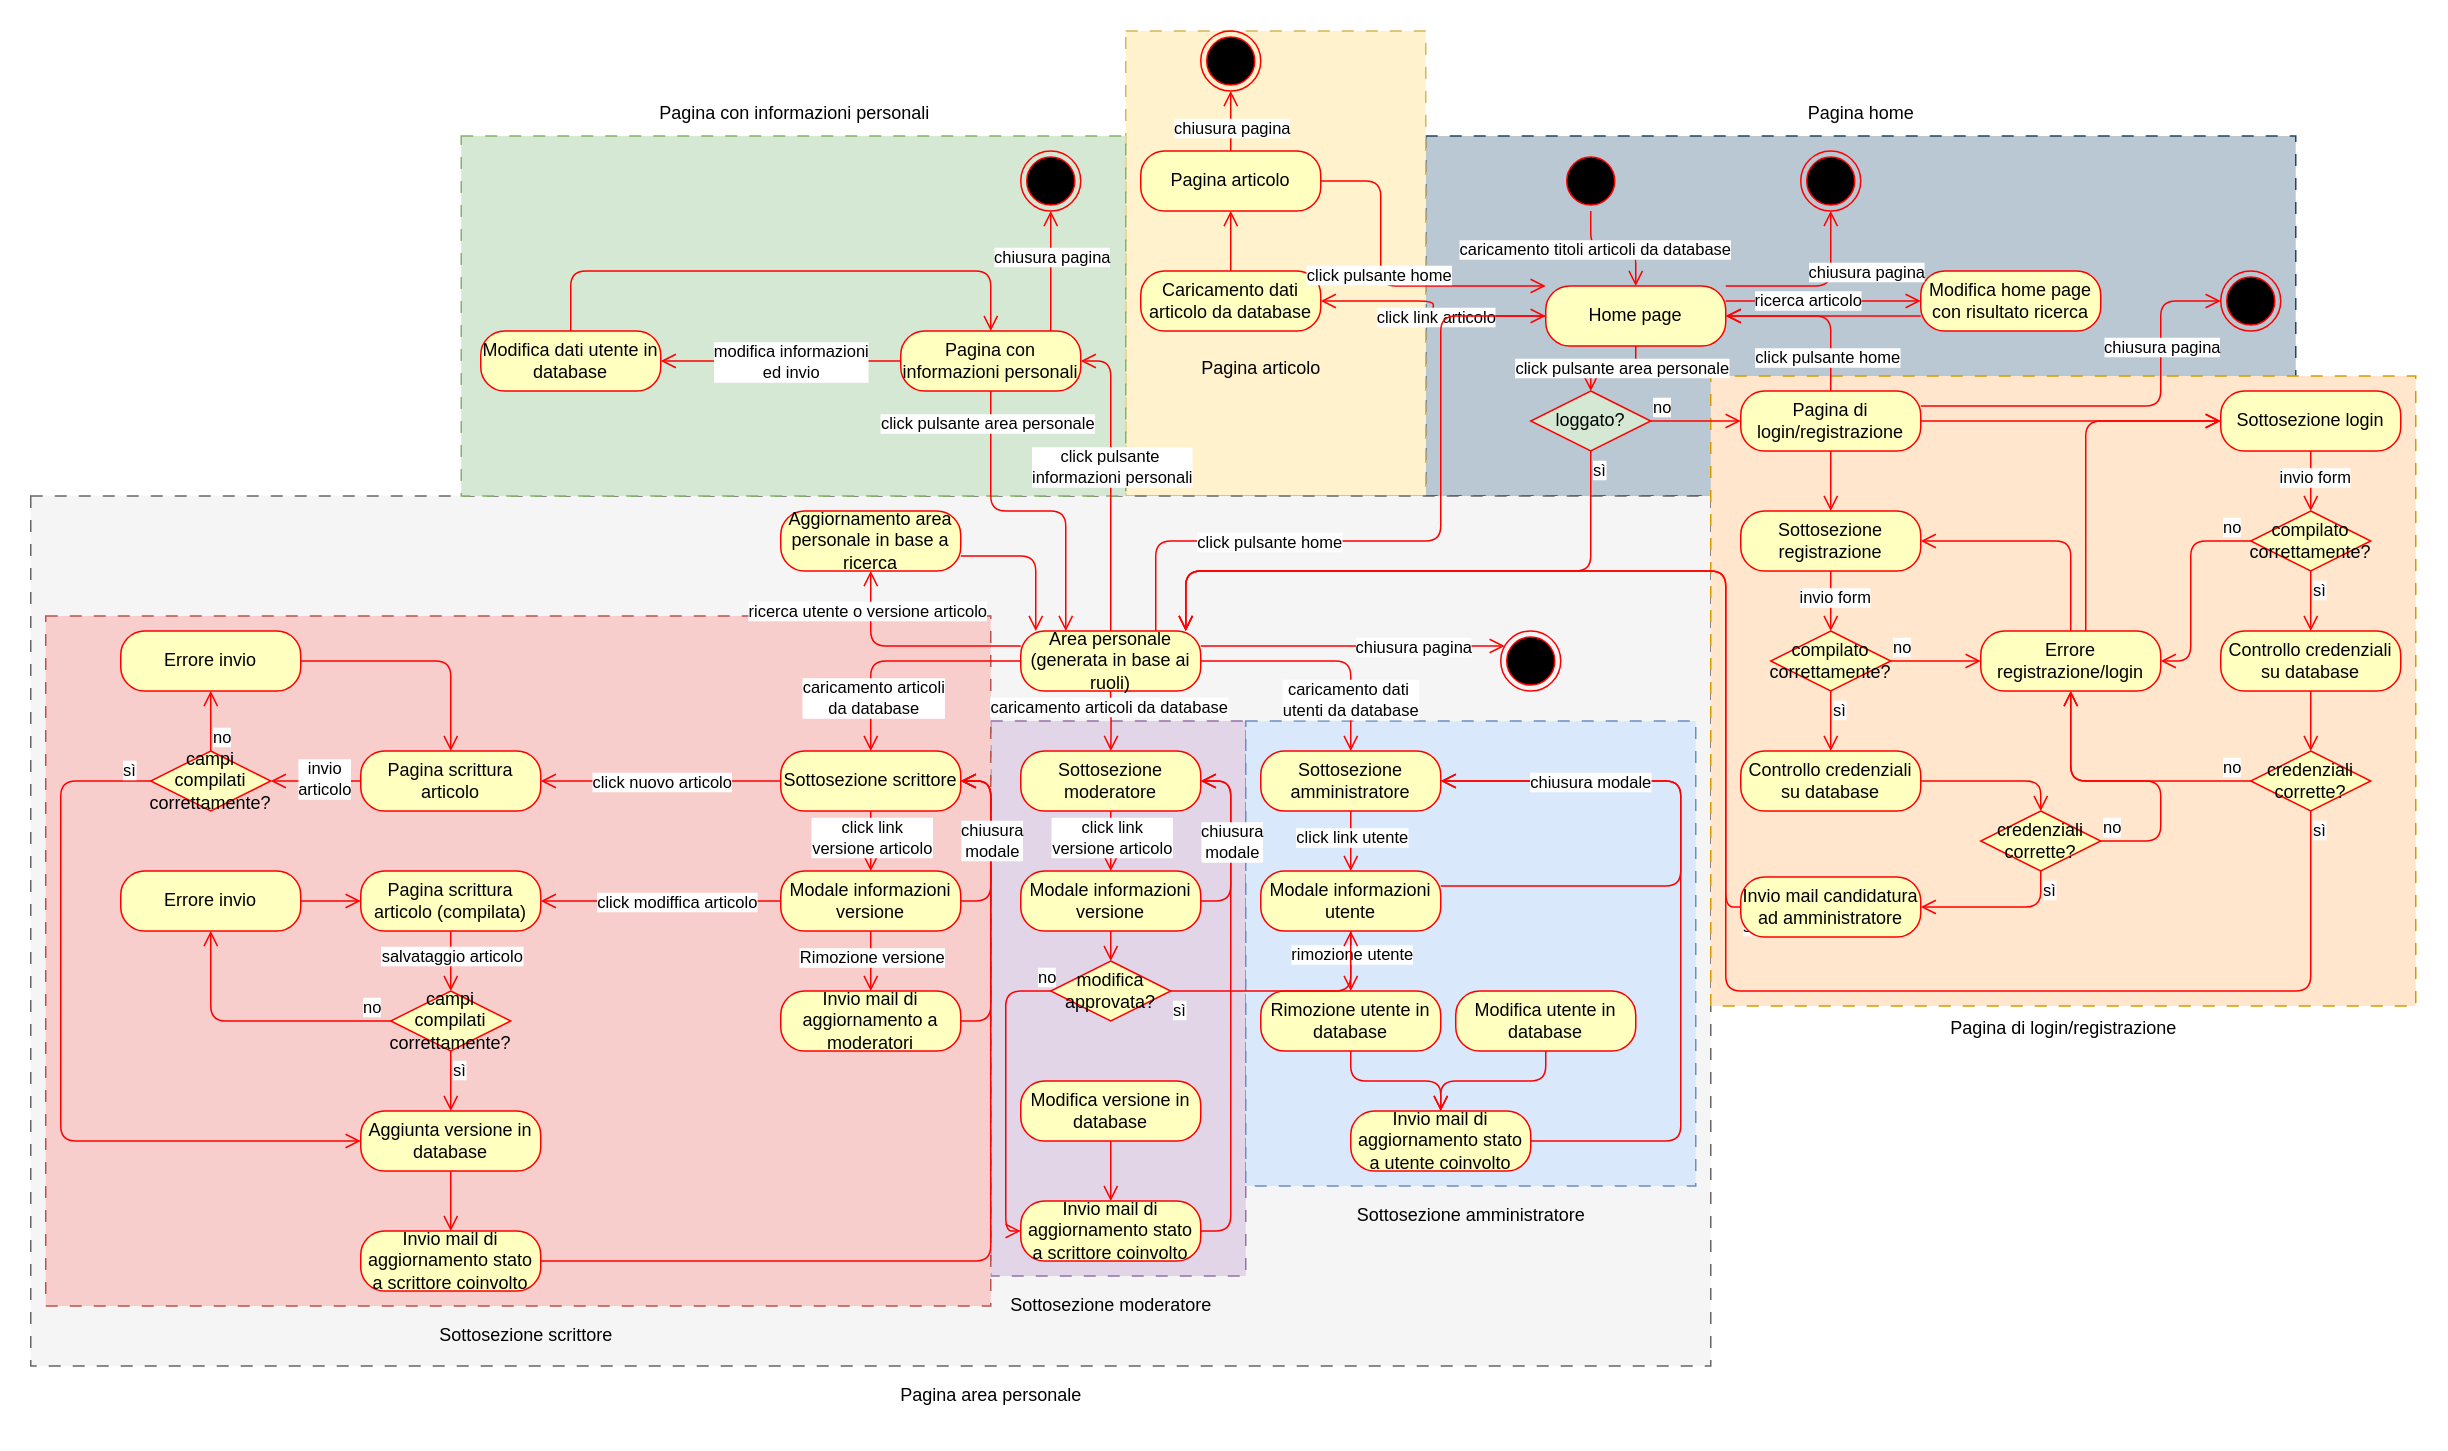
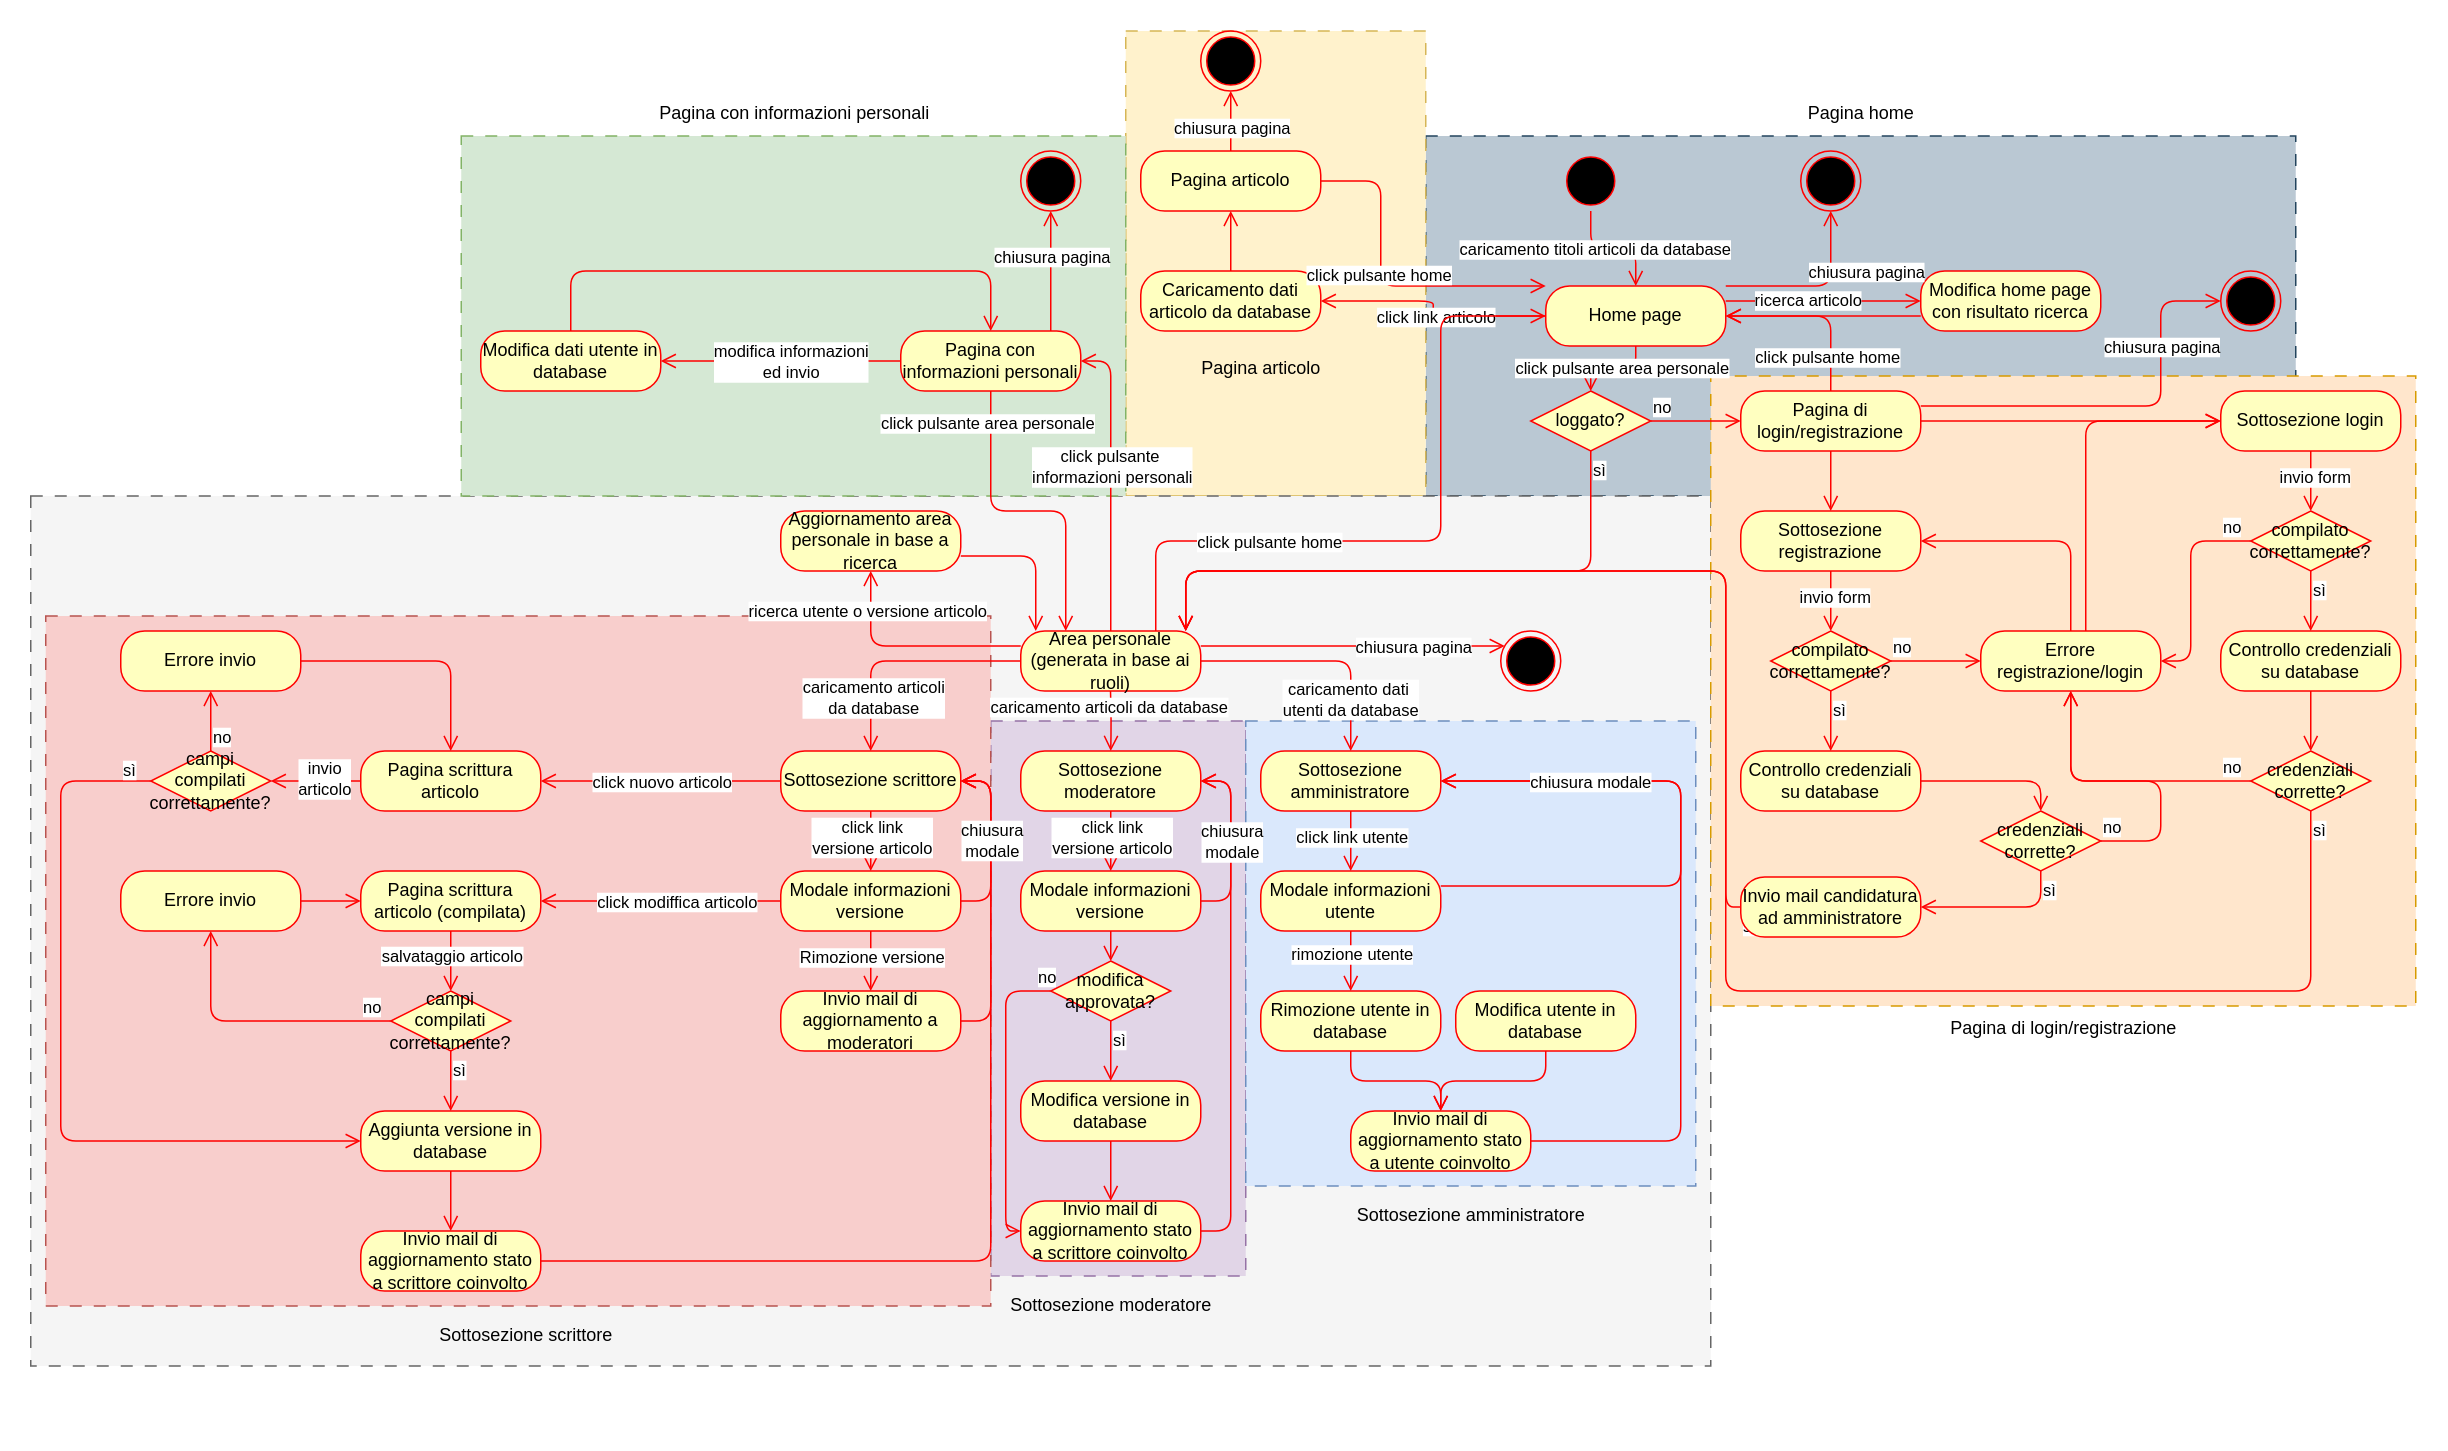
node "loggato?": fillcolor #d5e8d4 -> #ffffc0
edge "modifica approvata?" -> "Modale informazioni utente": now "modifica approvata?" -> "Modifica versione in database"
node "Pagina area personale": removed
